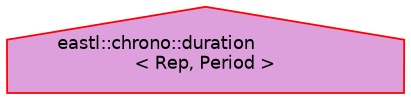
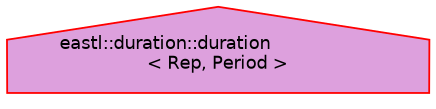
node "eastl::chrono::duration < Rep, Period >": label "eastl::chrono::duration < Rep, Period >" -> "eastl::duration::duration < Rep, Period >"
